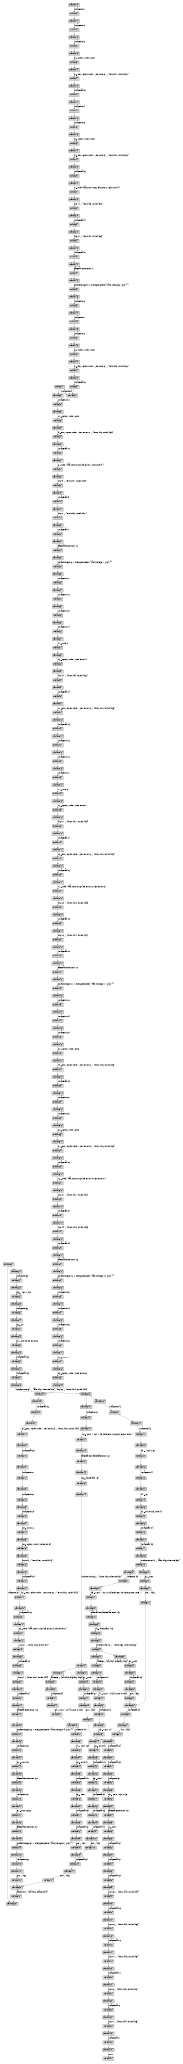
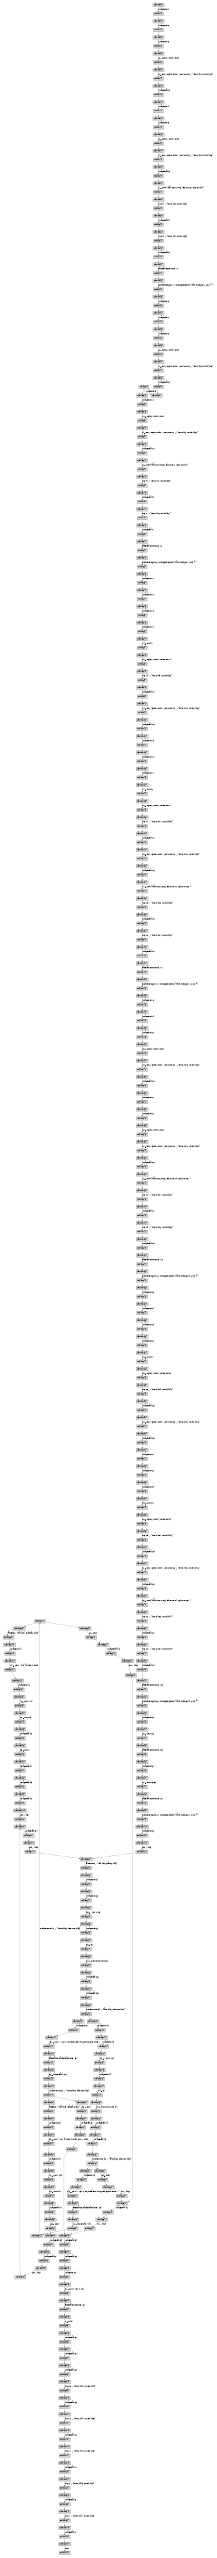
edge "Mid(bb26[0])" -> "Start(bb26[0])": reversed
